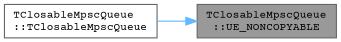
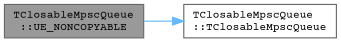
edge "TClosableMpscQueue ::TClosableMpscQueue" -> "TClosableMpscQueue ::UE_NONCOPYABLE": reversed
